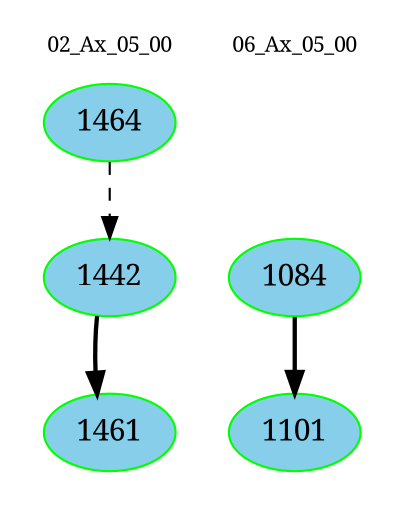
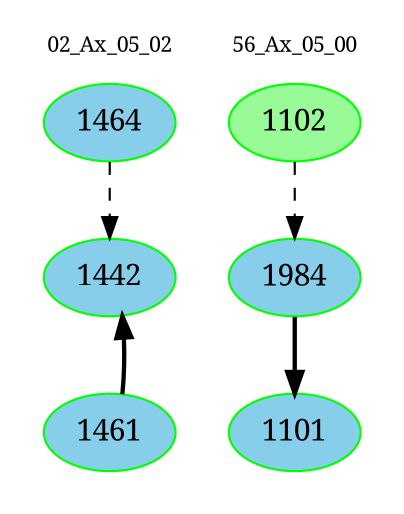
cluster "02_Ax_05_00": label "02_Ax_05_00" -> "02_Ax_05_02"
cluster "06_Ax_05_00": label "06_Ax_05_00" -> "56_Ax_05_00"
node "1102": added
node "1084": label "1084" -> "1984"
edge "1442" -> "1461": reversed
